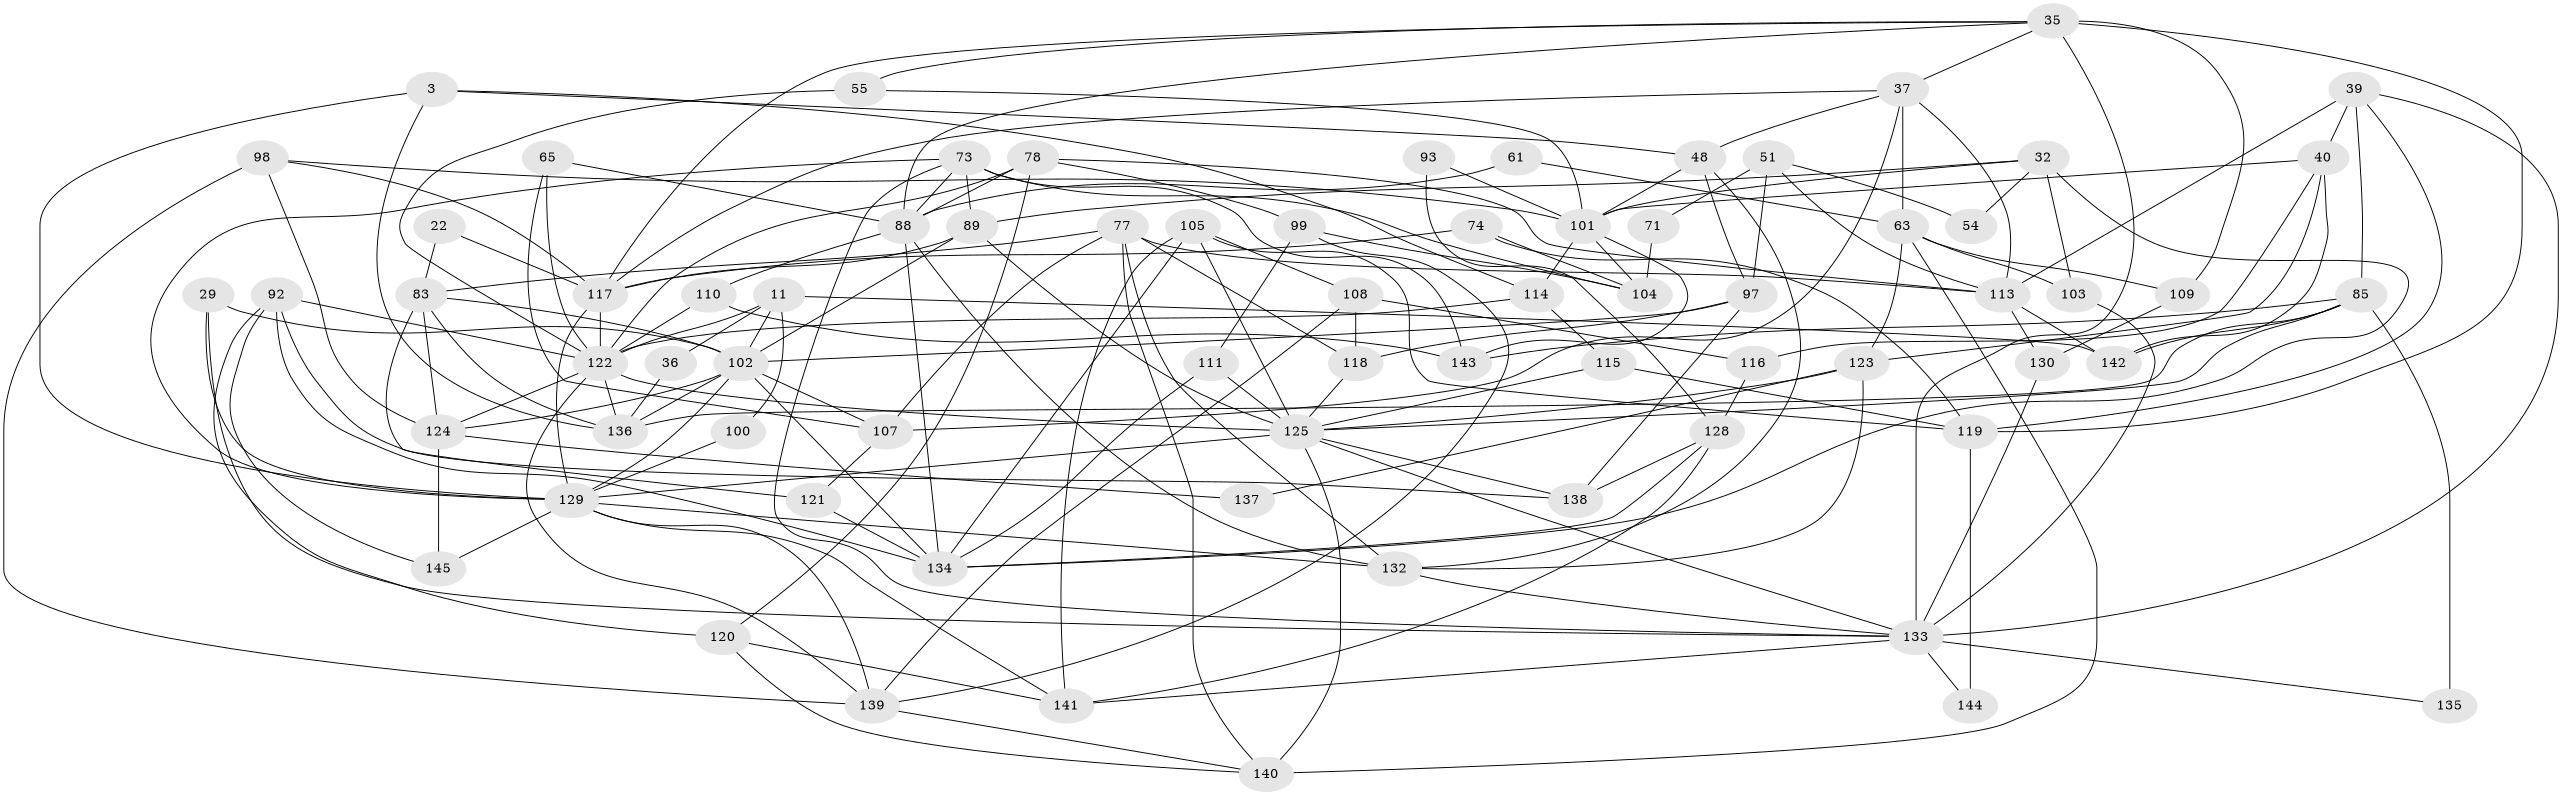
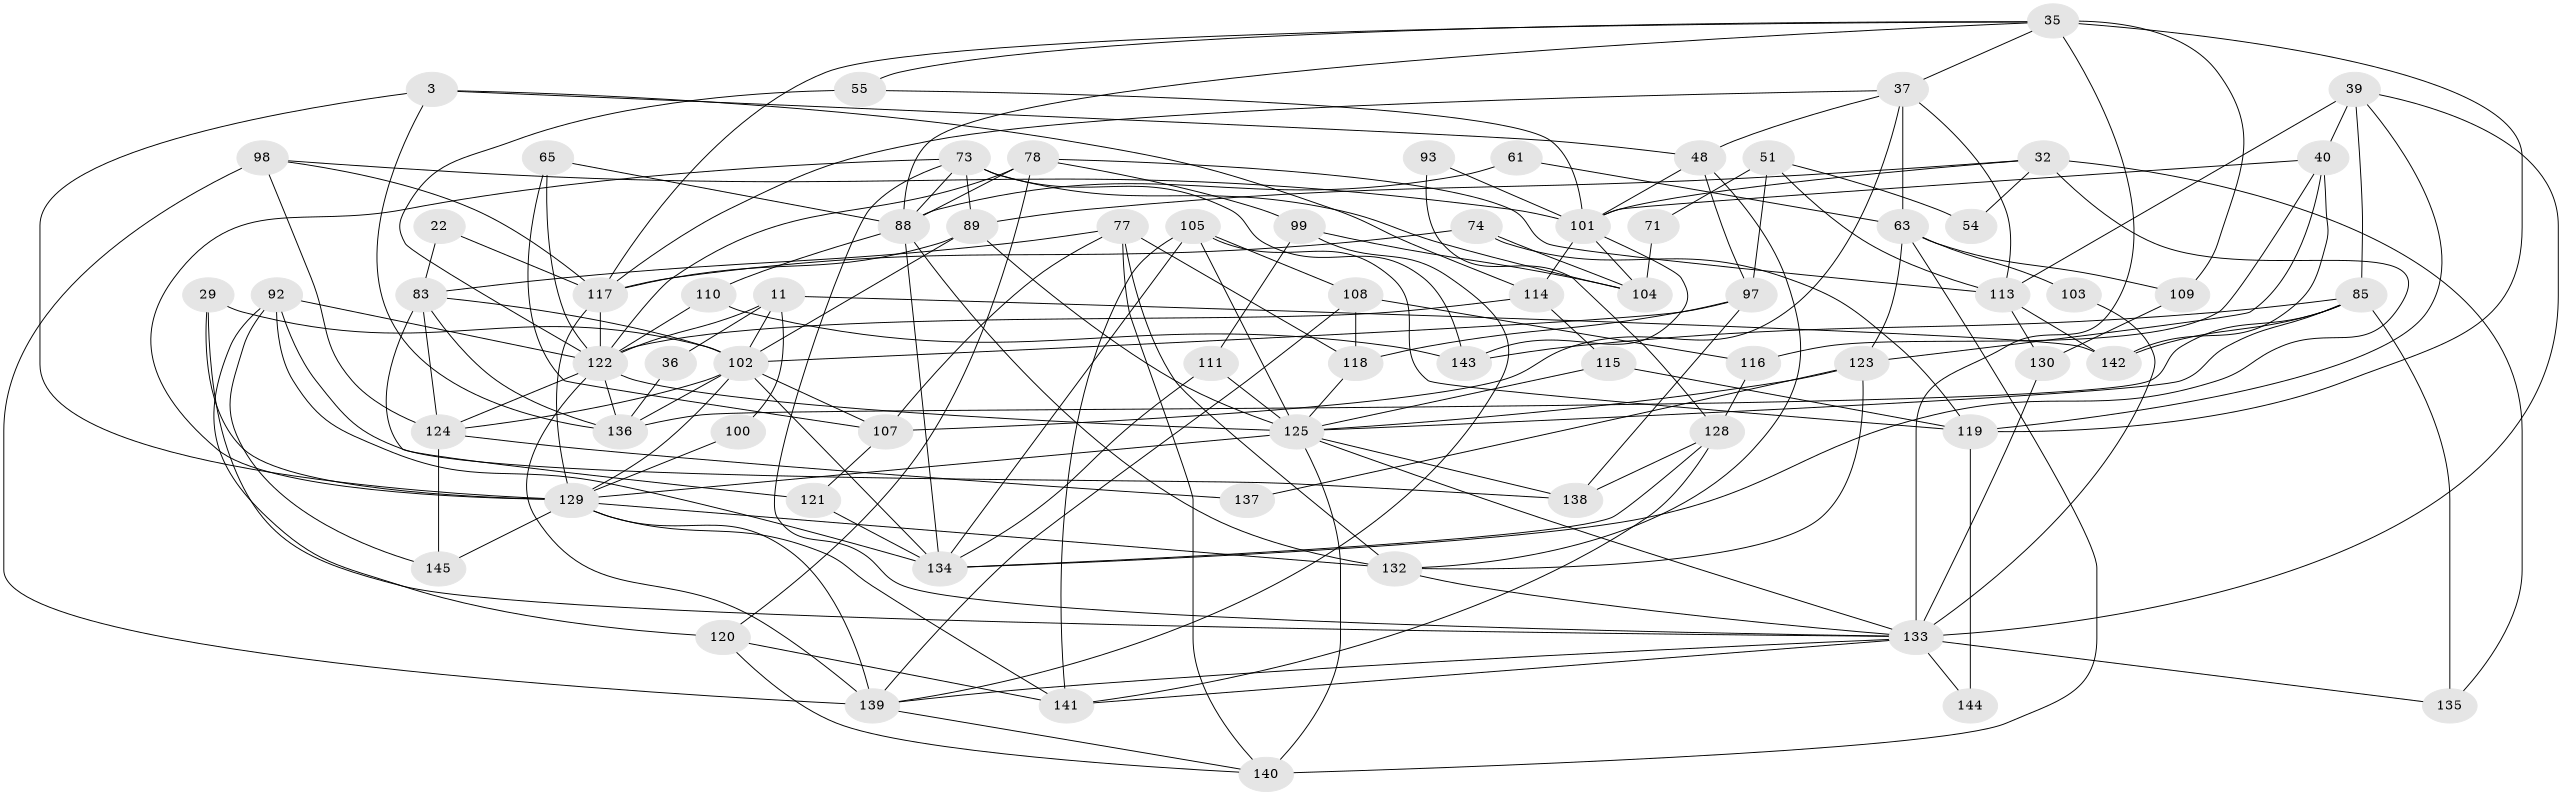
edge "32" -- "103": now "32" -- "135"
edge "77" -- "113": removed
edge "133" -- "139": added
